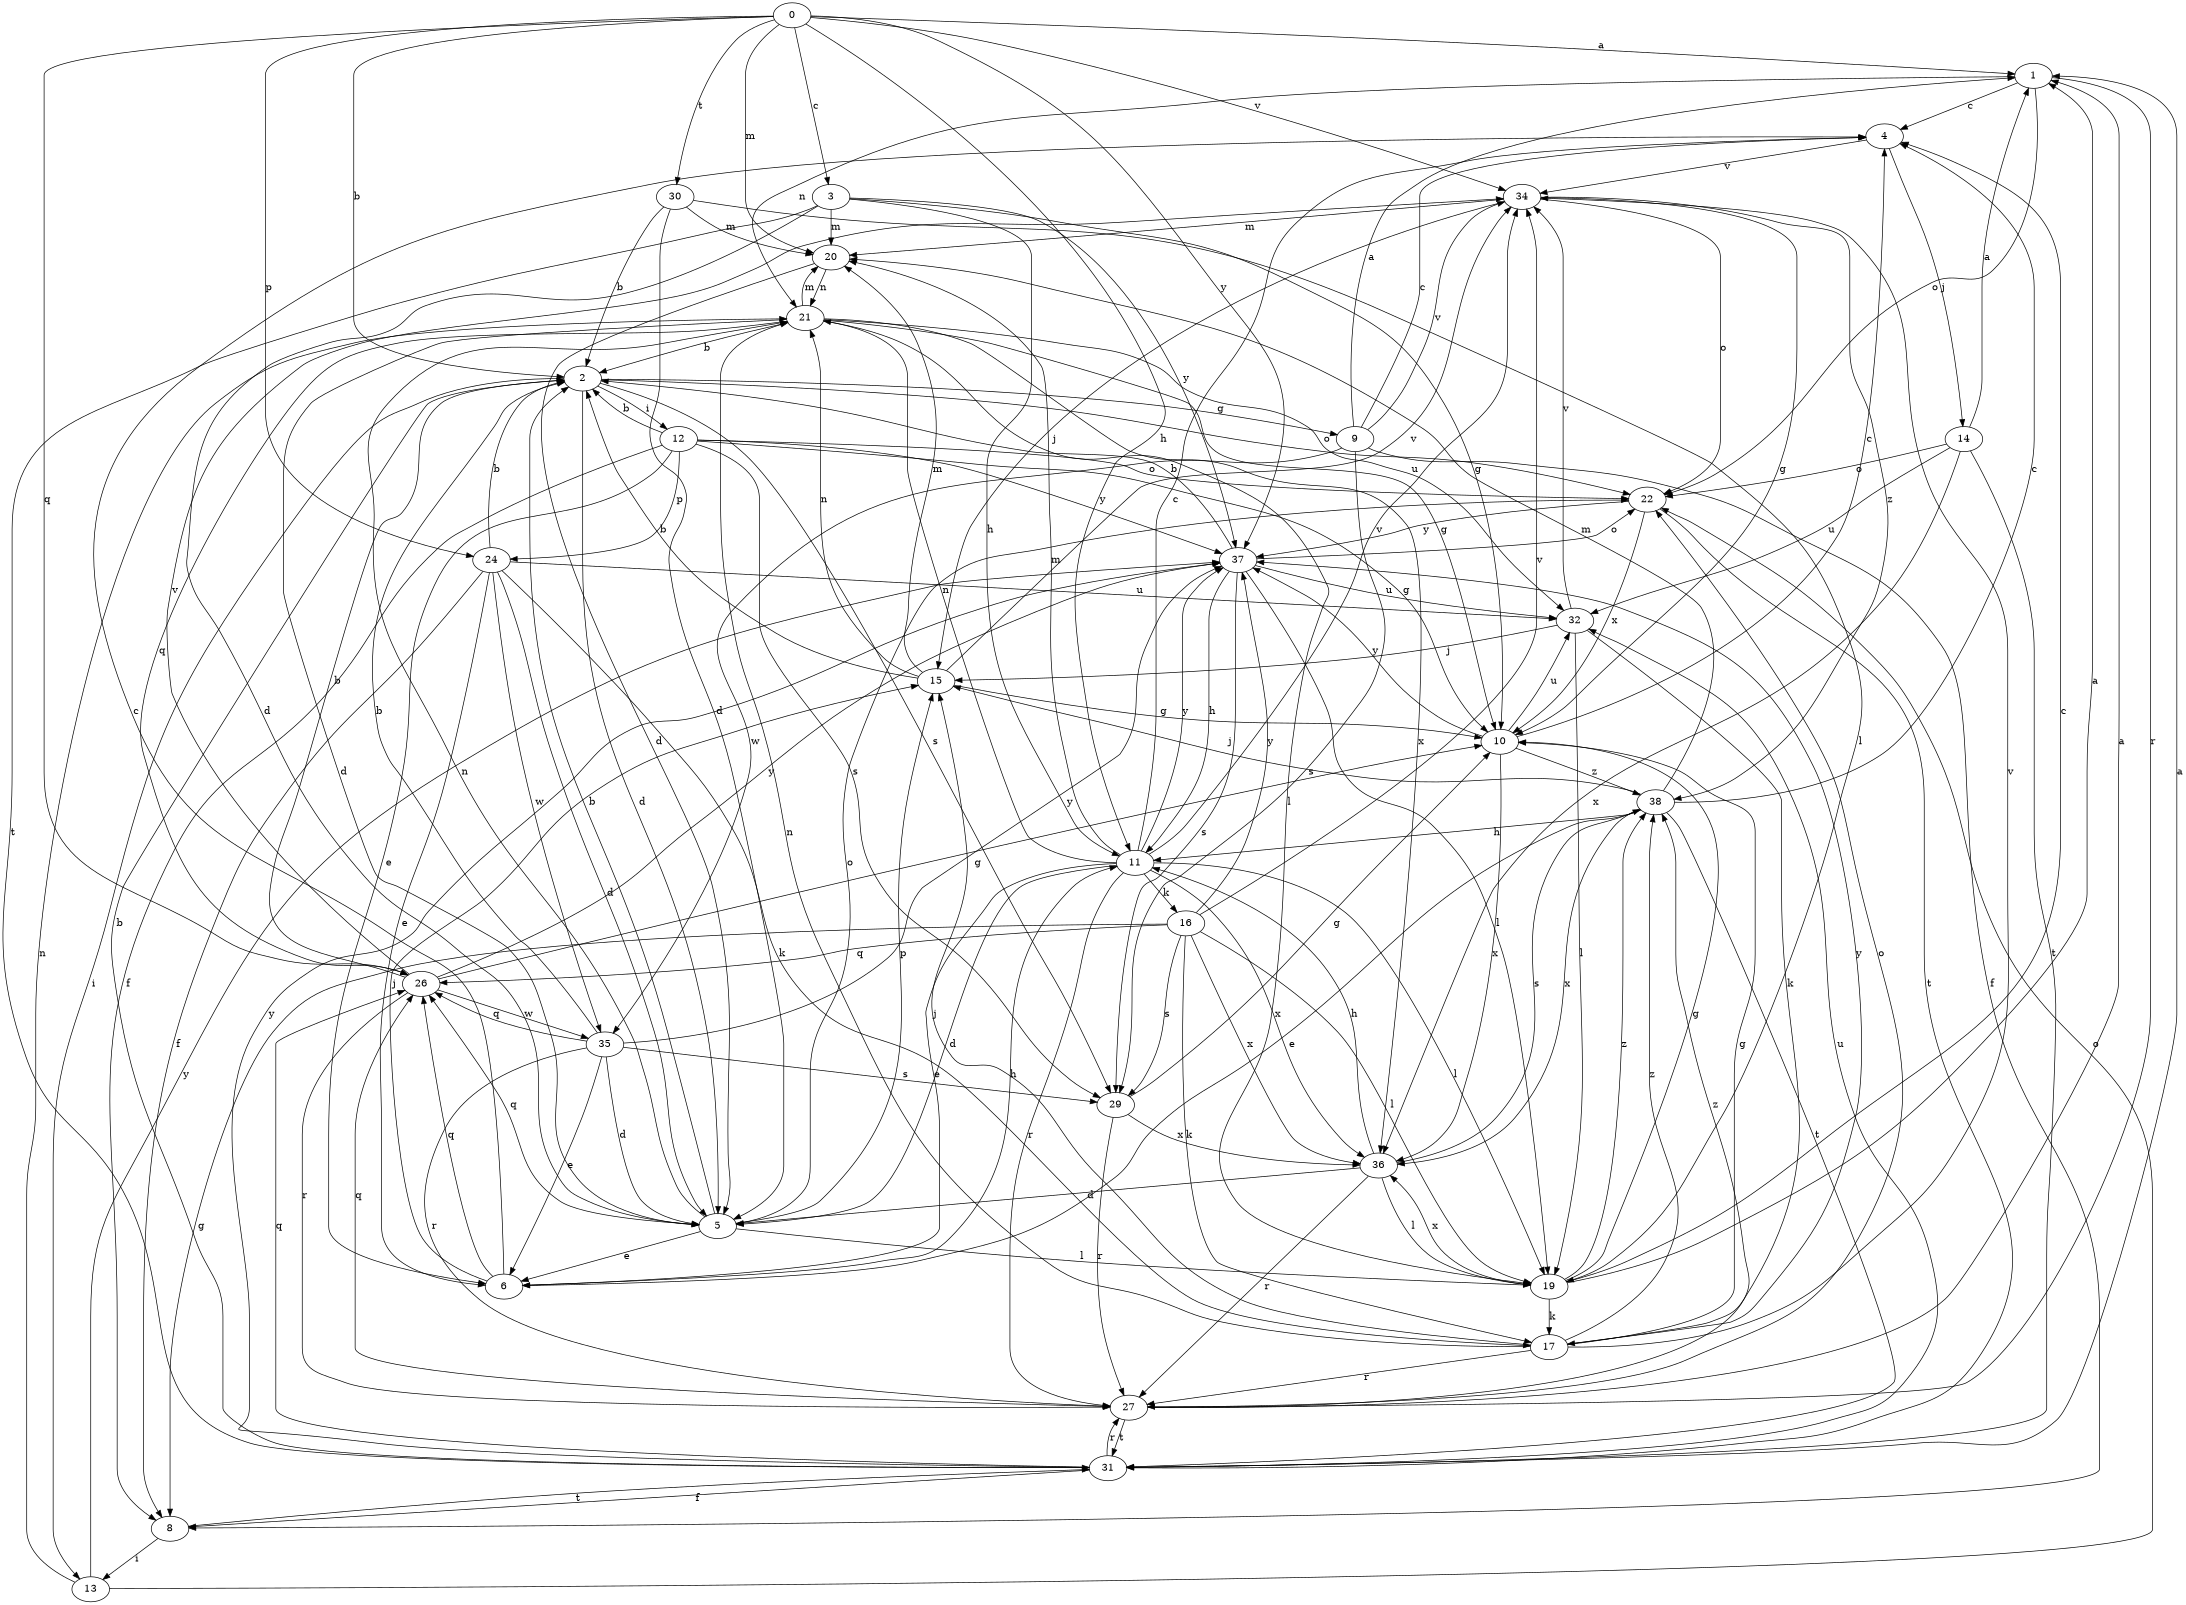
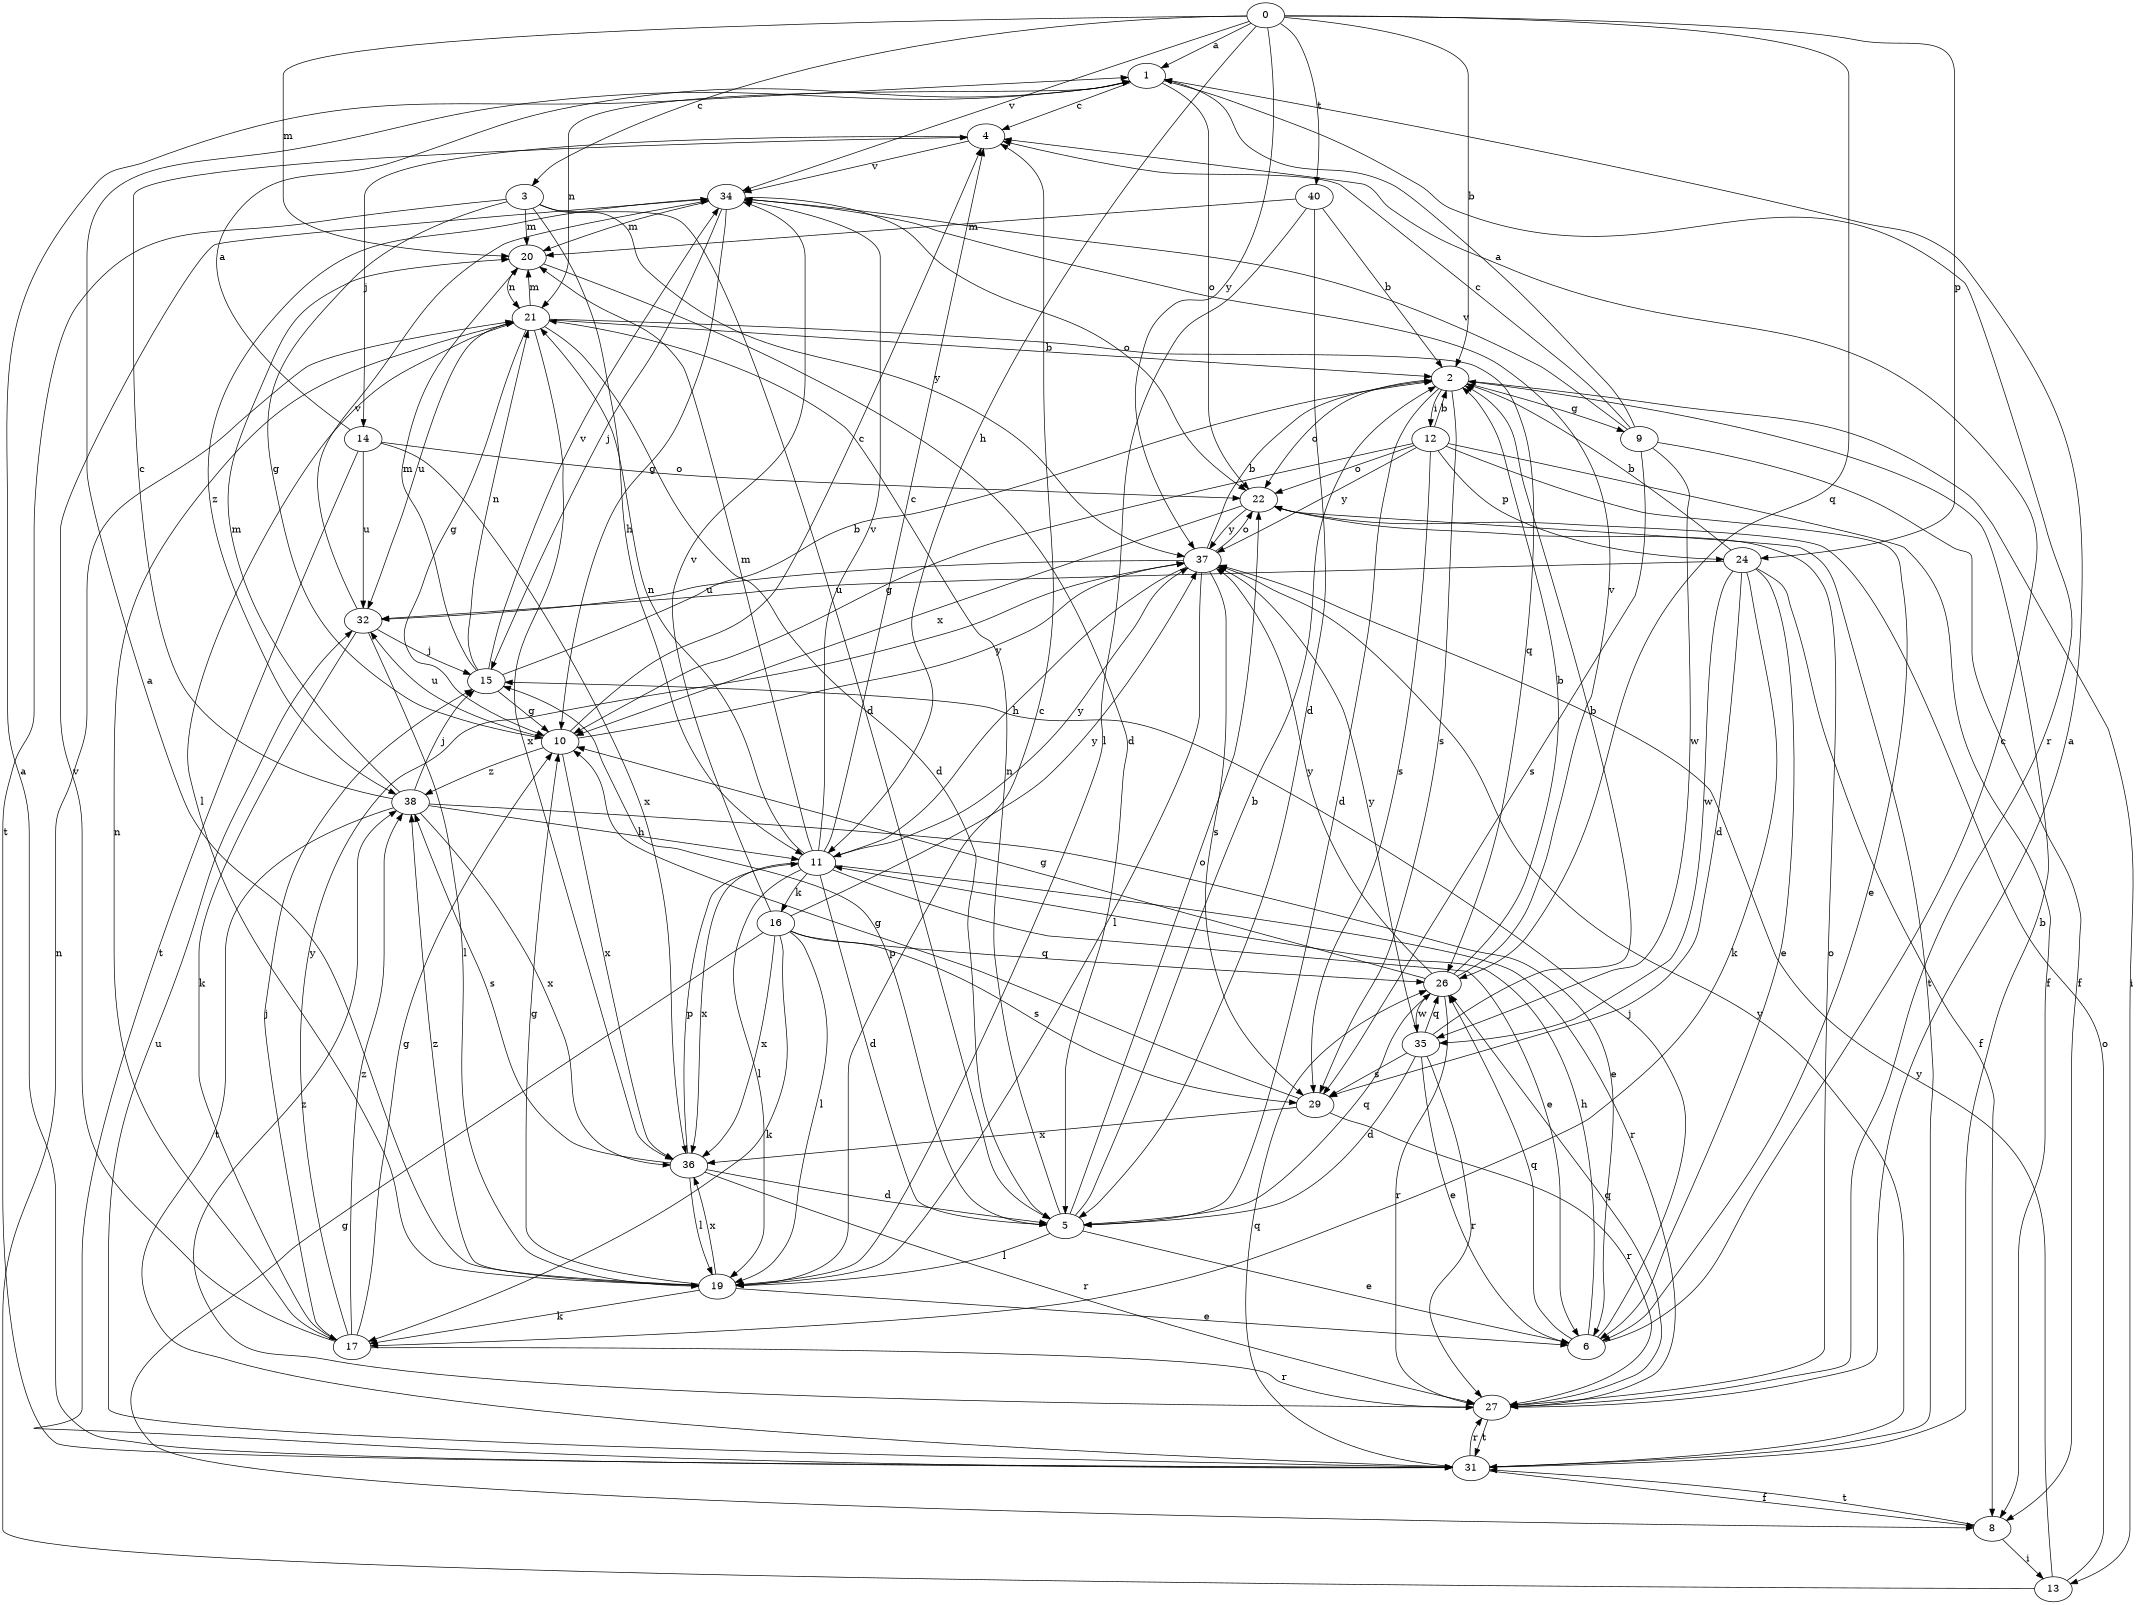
node "30": label "30" -> "40"
edge "24" -> "5": now "24" -> "29"
edge "36" -> "11": label "h" -> "p"
edge "19" -> "6": added, label "e"
